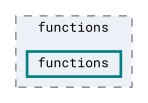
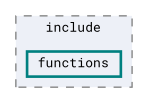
cluster "functions": label "functions" -> "include"
